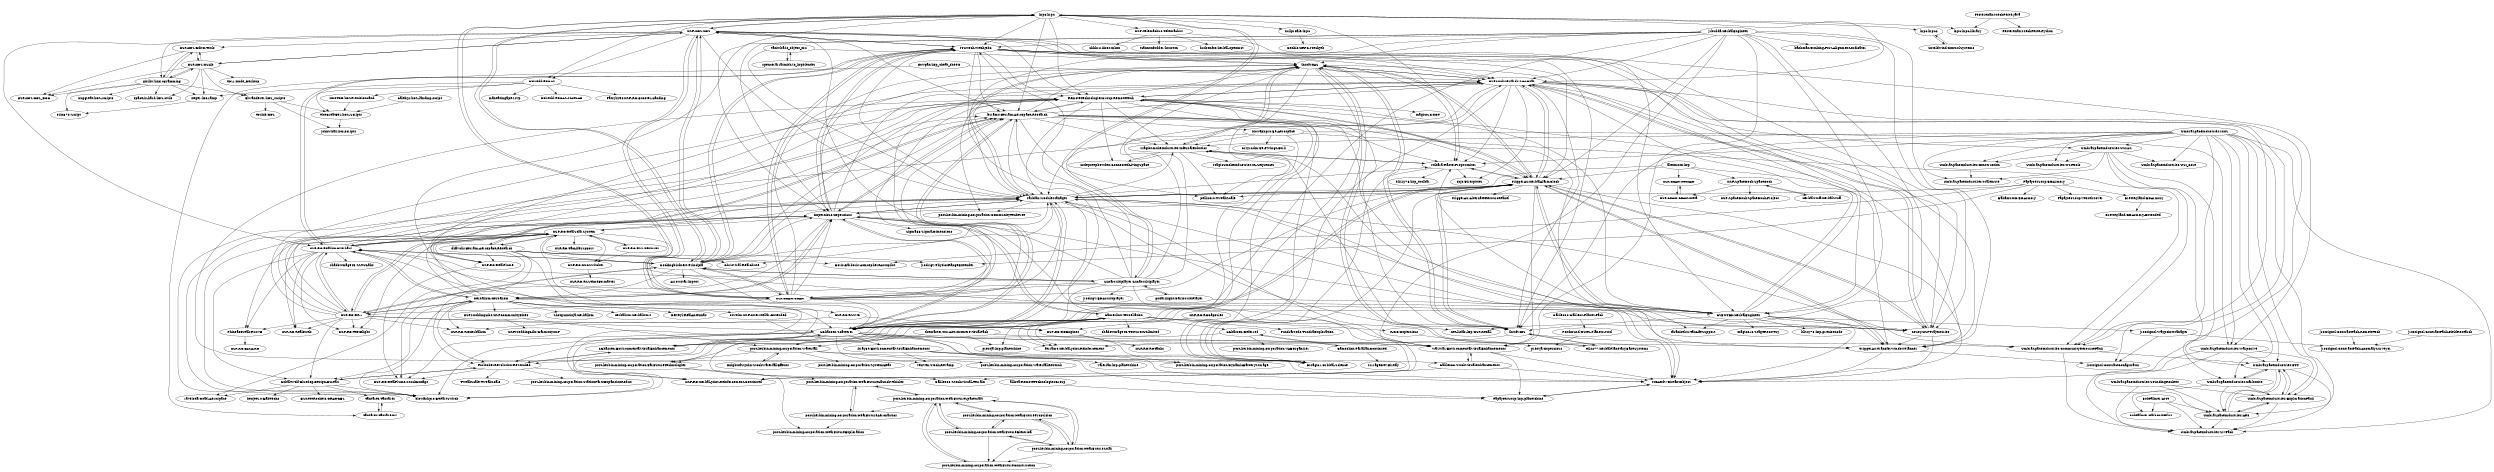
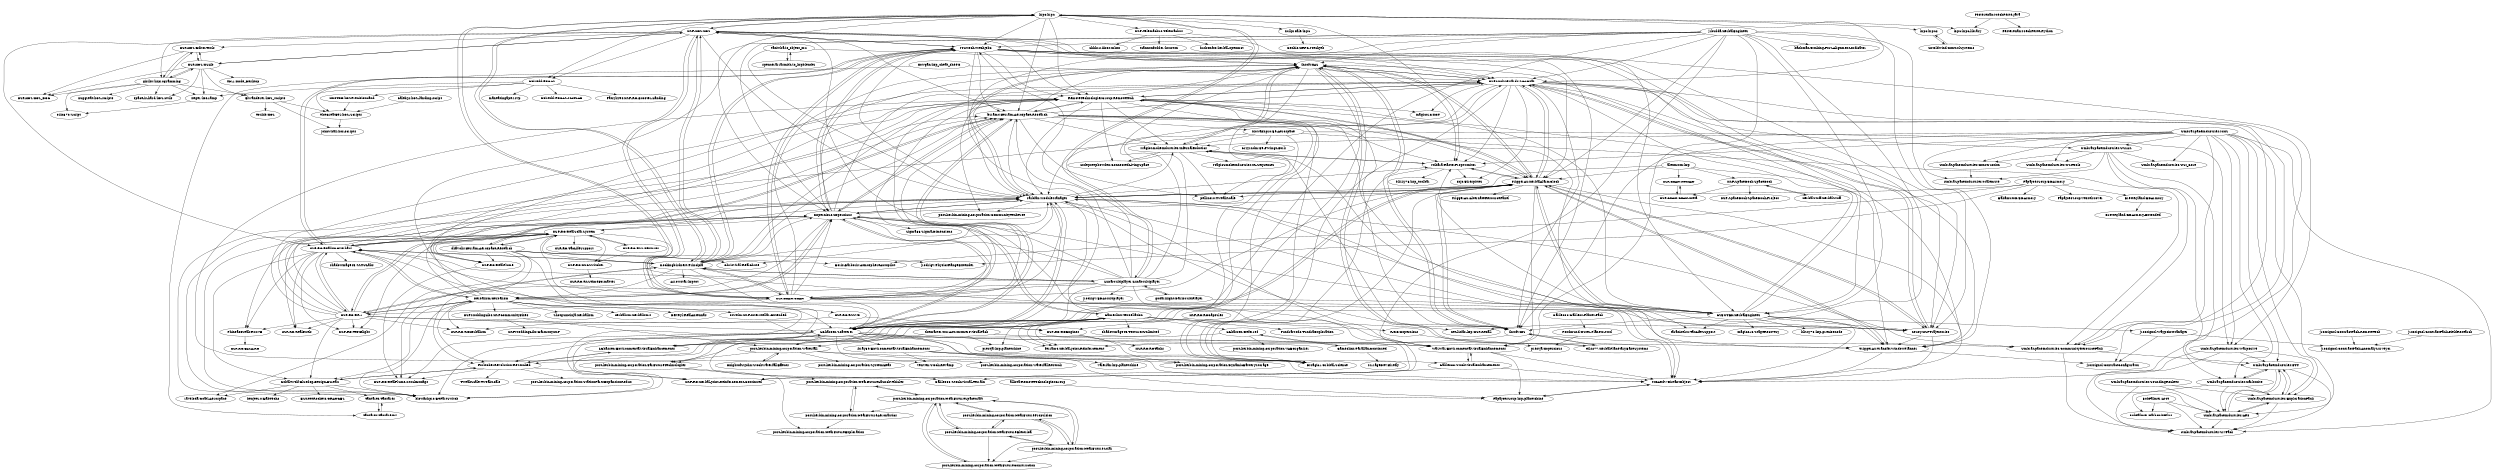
edge "KSPModStewards/SCANsat" -> "magico13/KCT": added
edge "LunaMultiplayer/LunaMultiplayer" -> "Kopernicus/Kopernicus": added
